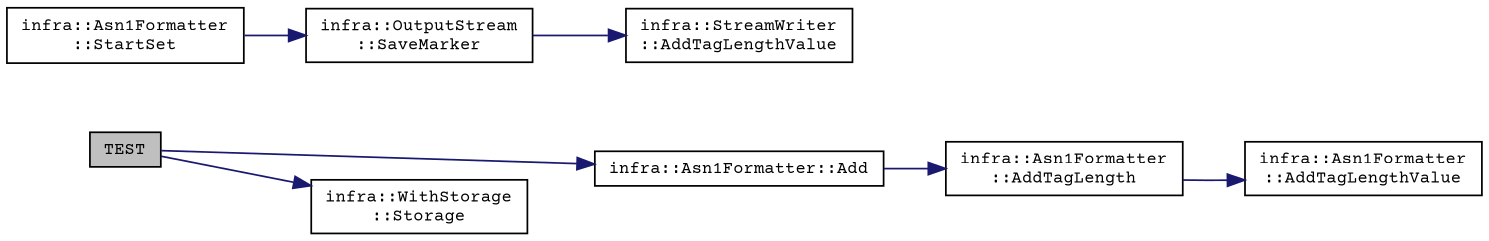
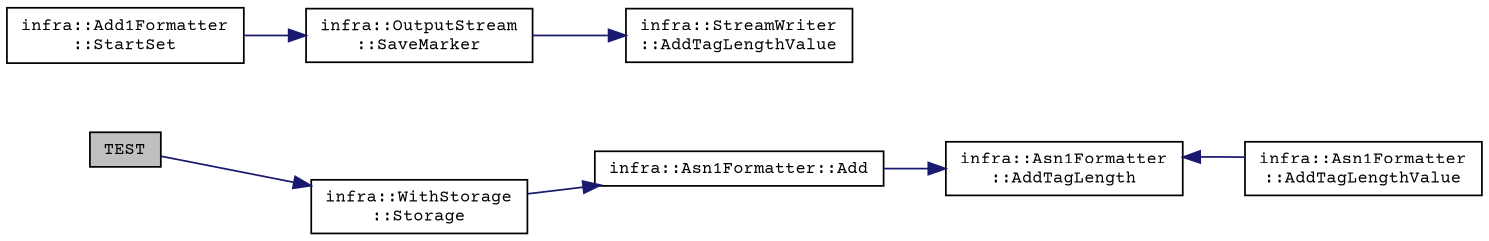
node "infra::Asn1Formatter ::StartSet": label "infra::Asn1Formatter ::StartSet" -> "infra::Add1Formatter ::StartSet"
edge "TEST" -> "infra::Asn1Formatter::Add": now "infra::WithStorage ::Storage" -> "infra::Asn1Formatter::Add"
edge "infra::Asn1Formatter ::AddTagLength" -> "infra::Asn1Formatter ::AddTagLengthValue": reversed
